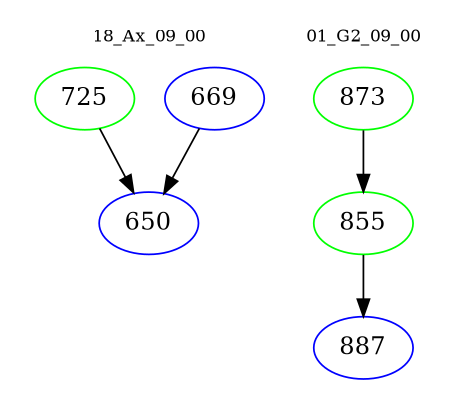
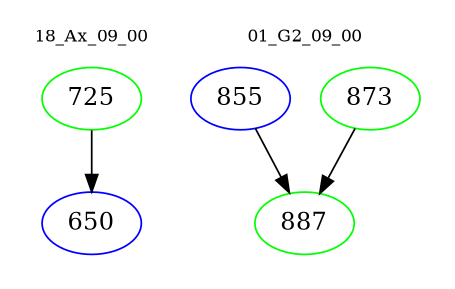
node "669": removed
edge "873" -> "855": now "873" -> "887"
node "855": color green -> blue
node "887": color blue -> green
